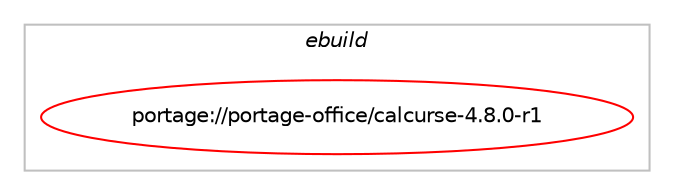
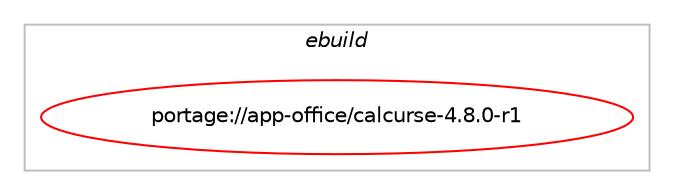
node "portage://portage-office/calcurse-4.8.0-r1": label "portage://portage-office/calcurse-4.8.0-r1" -> "portage://app-office/calcurse-4.8.0-r1"
